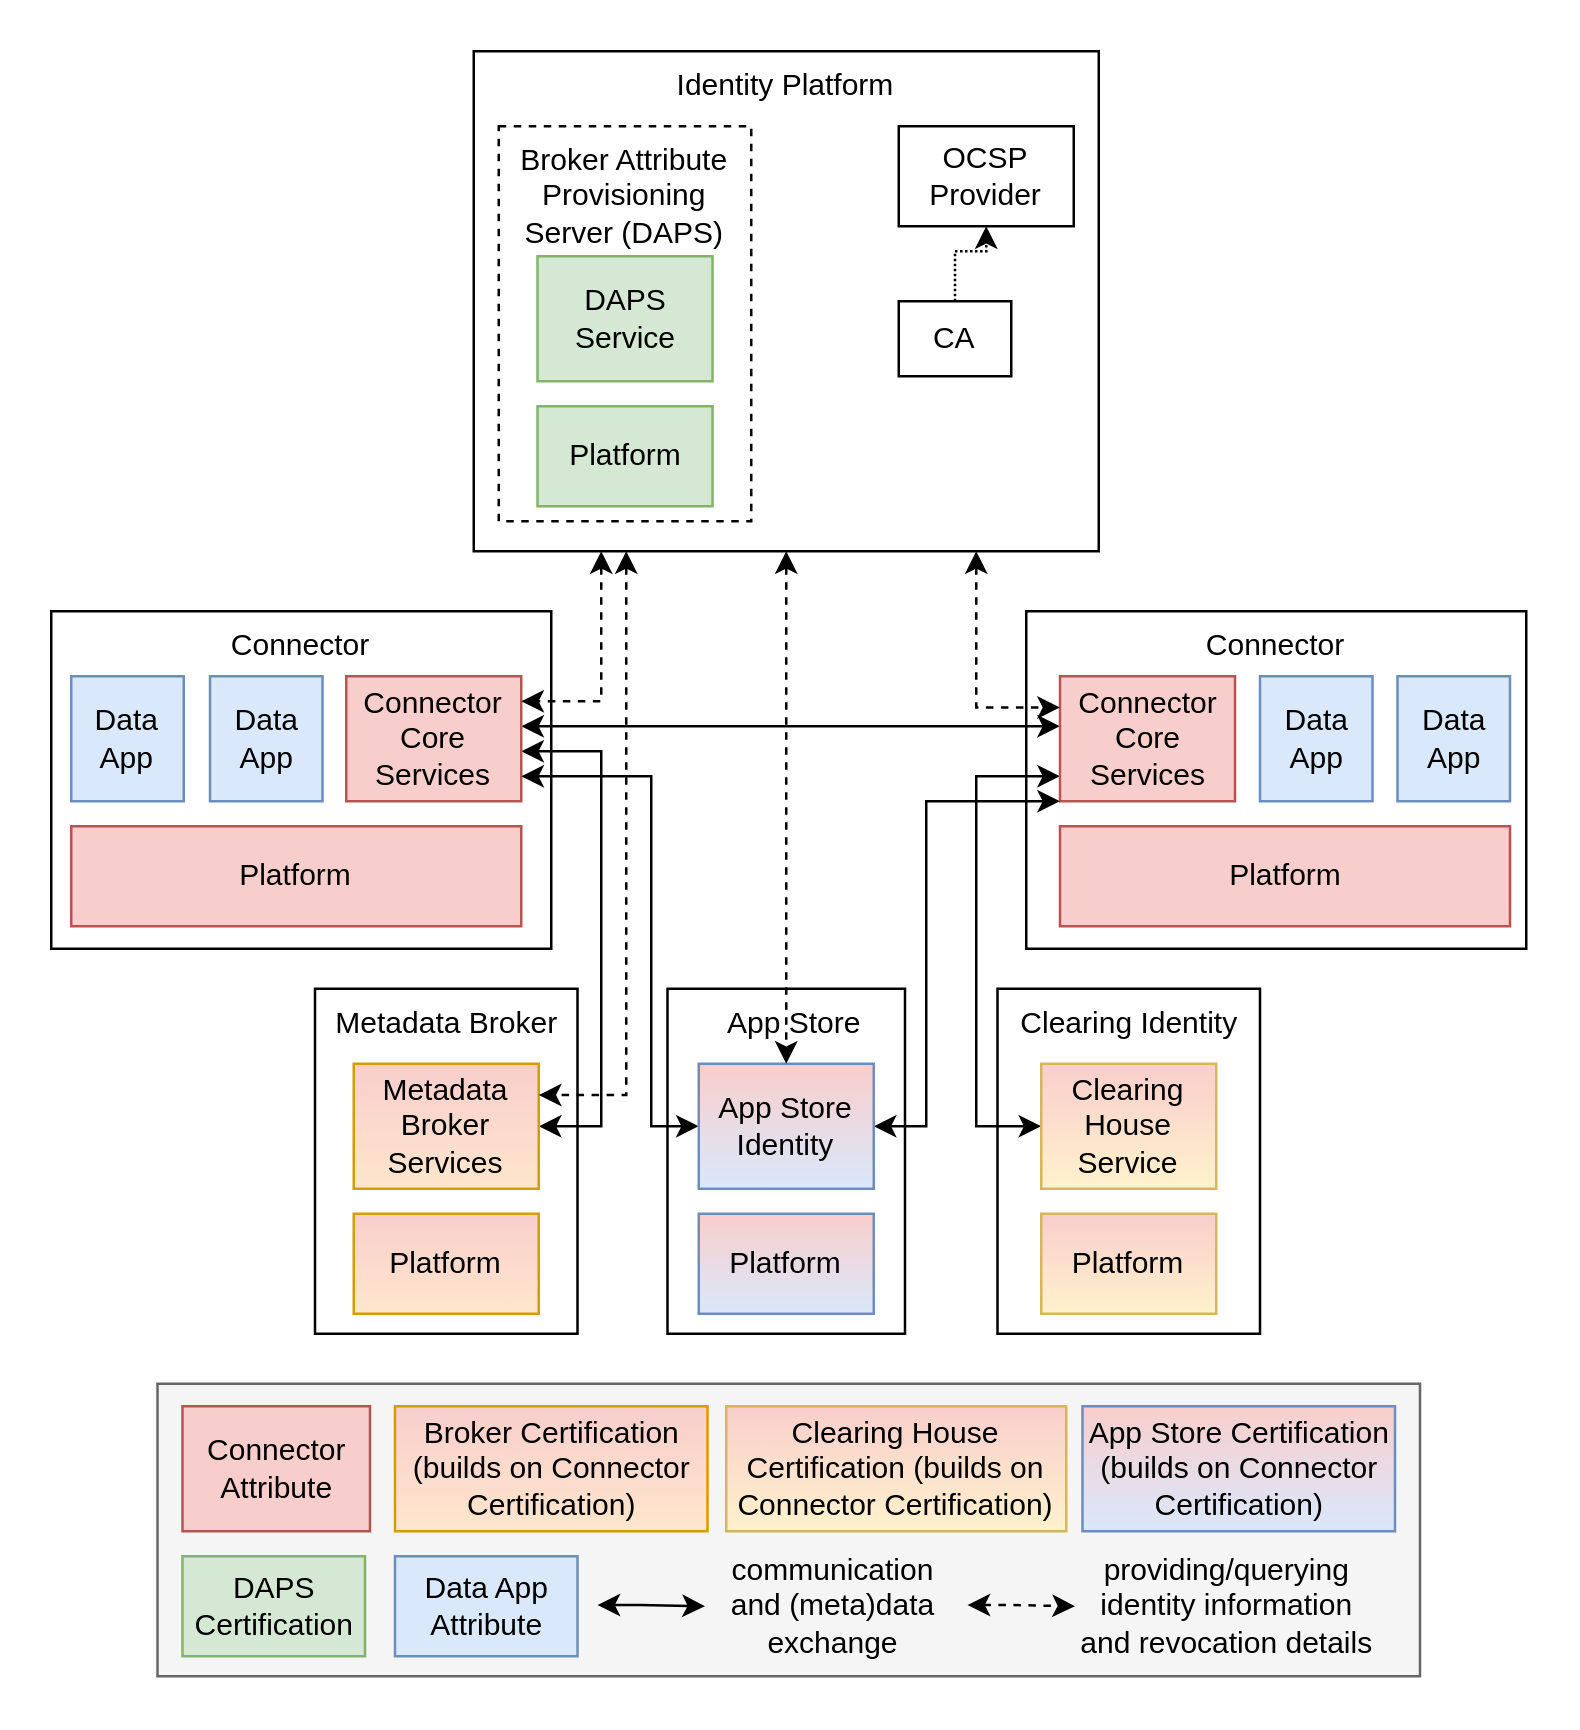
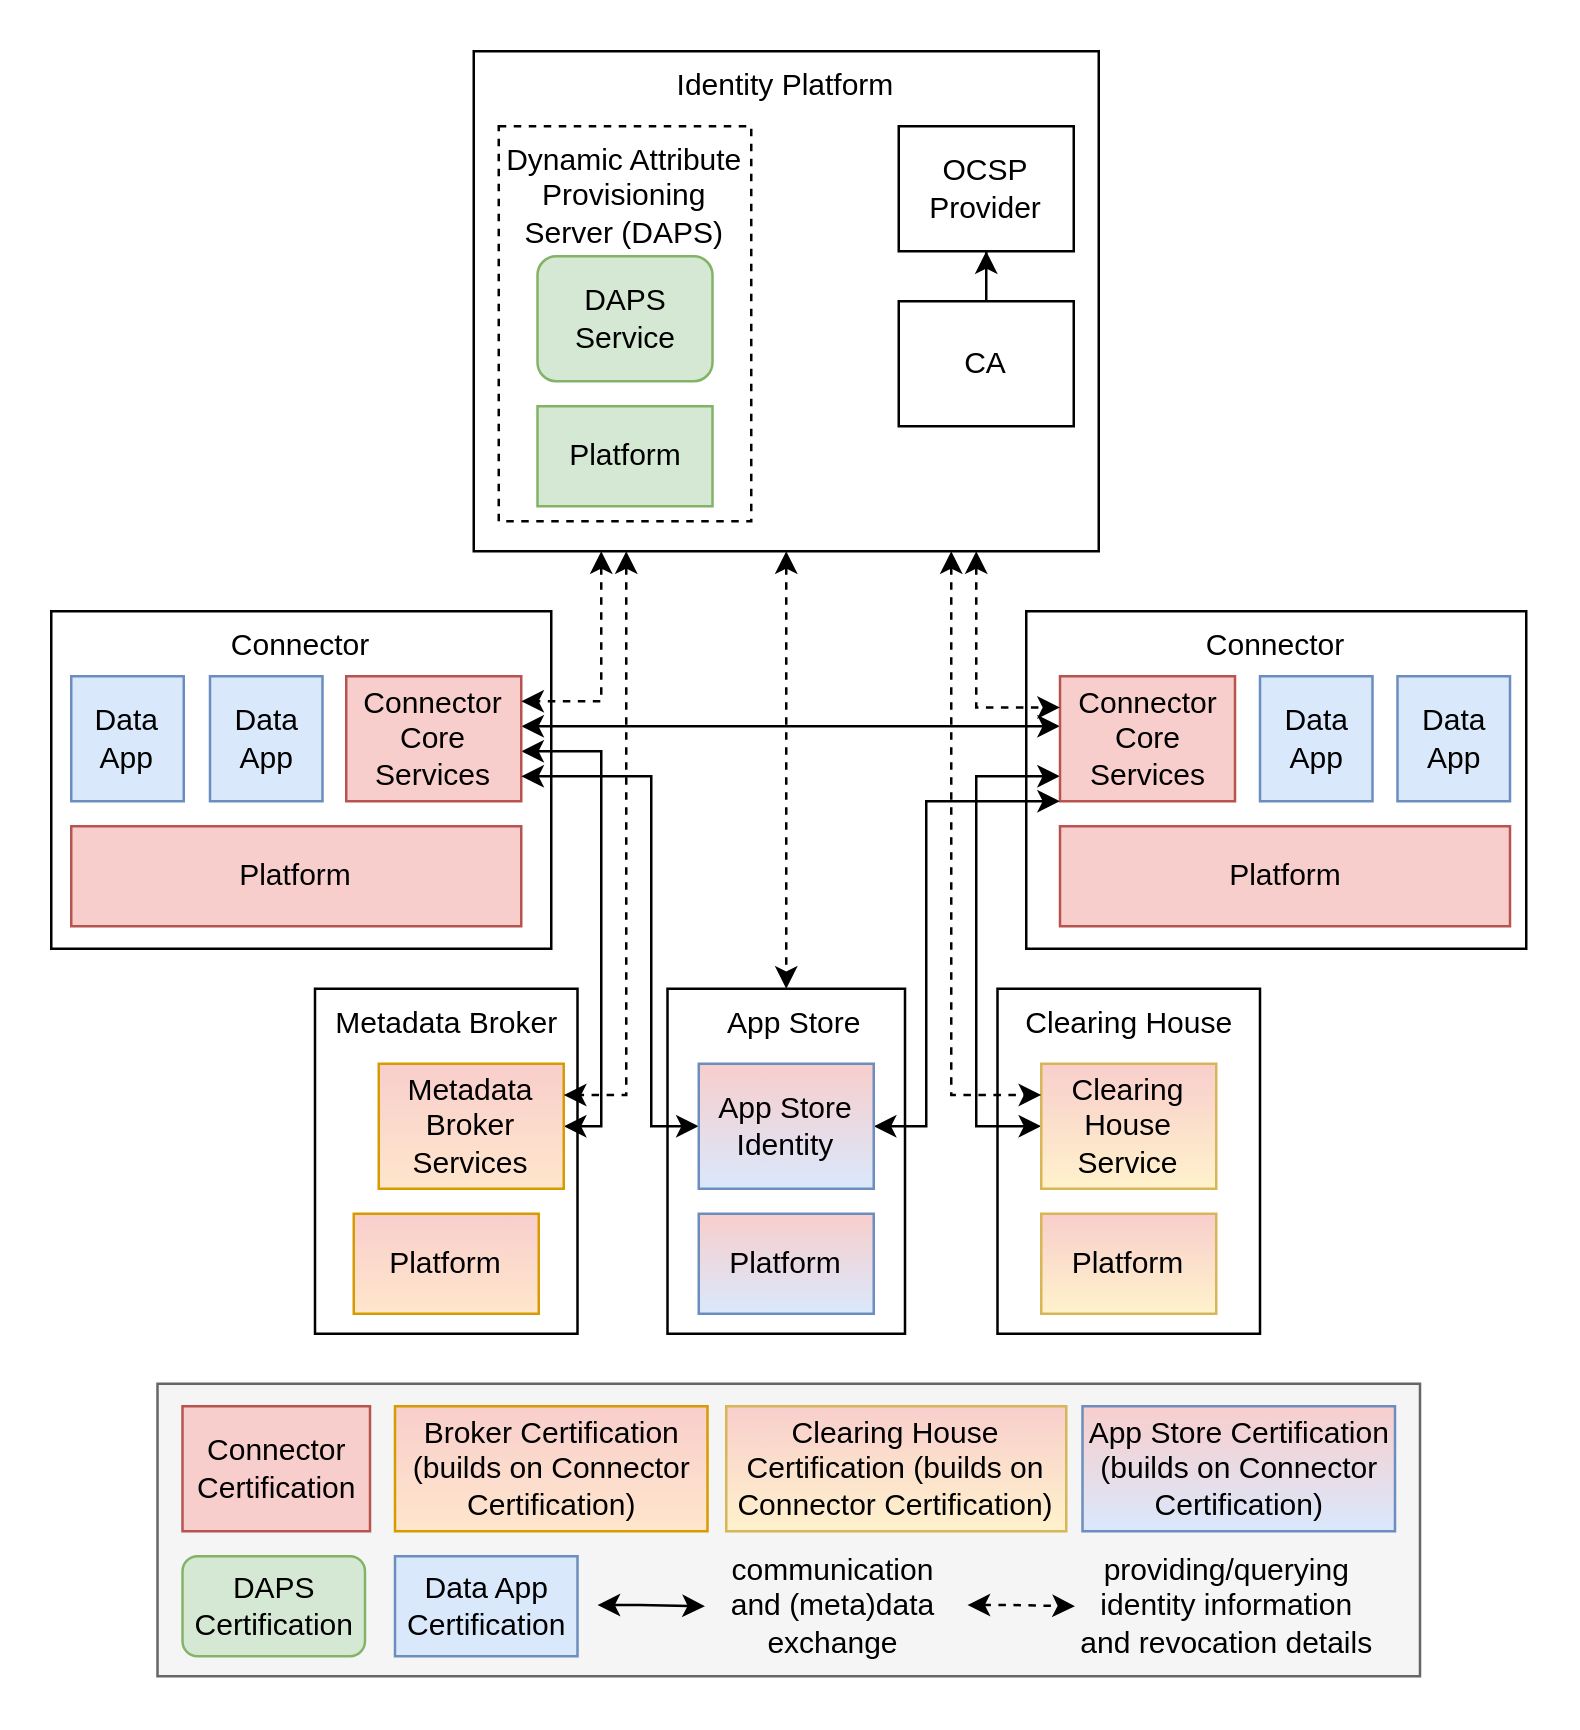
node "OCSP Provider": size 175x100 -> 175x125
node "Broker Attribute Provisioning Server (DAPS)": label "Broker Attribute Provisioning Server (DAPS)" -> "Dynamic Attribute Provisioning Server (DAPS)"
node "DAPS Service": shape rectangle -> rounded rectangle
node "CA": size 113x75 -> 175x125
edge "Identity Platform" -- "Clearing House Service": added
edge "Identity Platform" -- "App Store Identity": now "Identity Platform" -- "App Store"
node "Clearing Identity": label "Clearing Identity" -> "Clearing House"
node "Metadata Broker Services": moved (446, 1126) -> (471, 1126)
node "Connector Attribute": label "Connector Attribute" -> "Connector Certification"
node "DAPS Certification": shape rectangle -> rounded rectangle
node "Data App Attribute": label "Data App Attribute" -> "Data App Certification"
